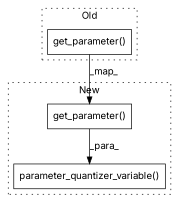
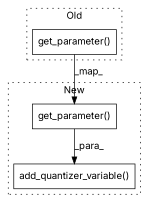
node "parameter_quantizer_variable()": label "parameter_quantizer_variable()" -> "add_quantizer_variable()"
